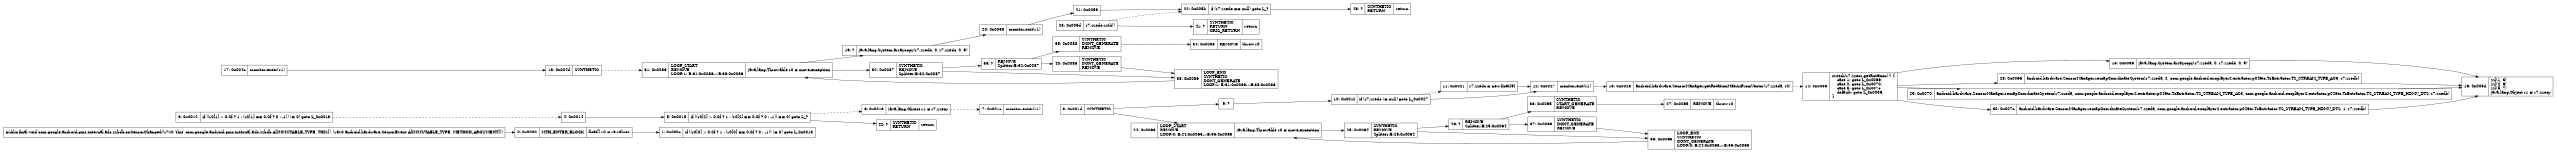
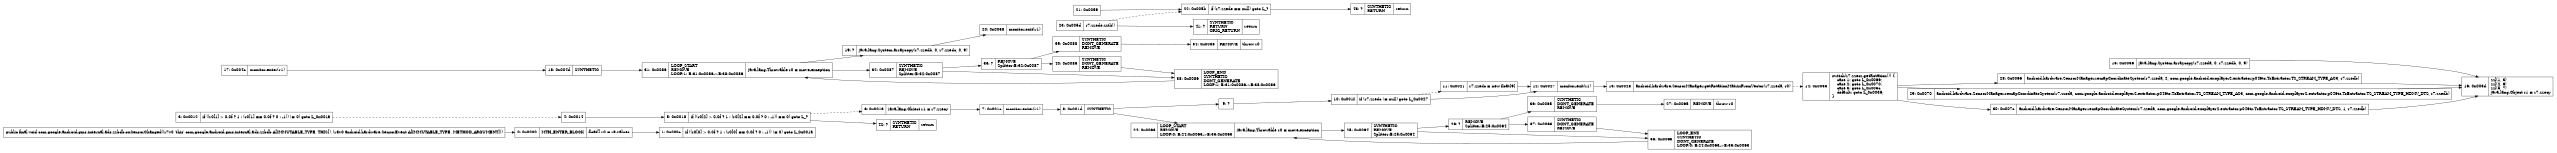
edge "20: 0x0058" -> "21: 0x0059": removed
edge "14: 0x0033" -> "15: 0x0036": removed
edge "18: 0x004d" -> "31: 0x0086": style dashed -> solid
node "14: 0x0033": text "case 3: goto L_0x007c;" -> "case 3: goto L_0x005c;"
node "36: 0x0065": text "START_GENERATE" -> "DONT_GENERATE"
edge "6: 0x001a" -> "7: 0x001c": style dashed -> solid
edge "7: 0x001c" -> "8: 0x001d": added
